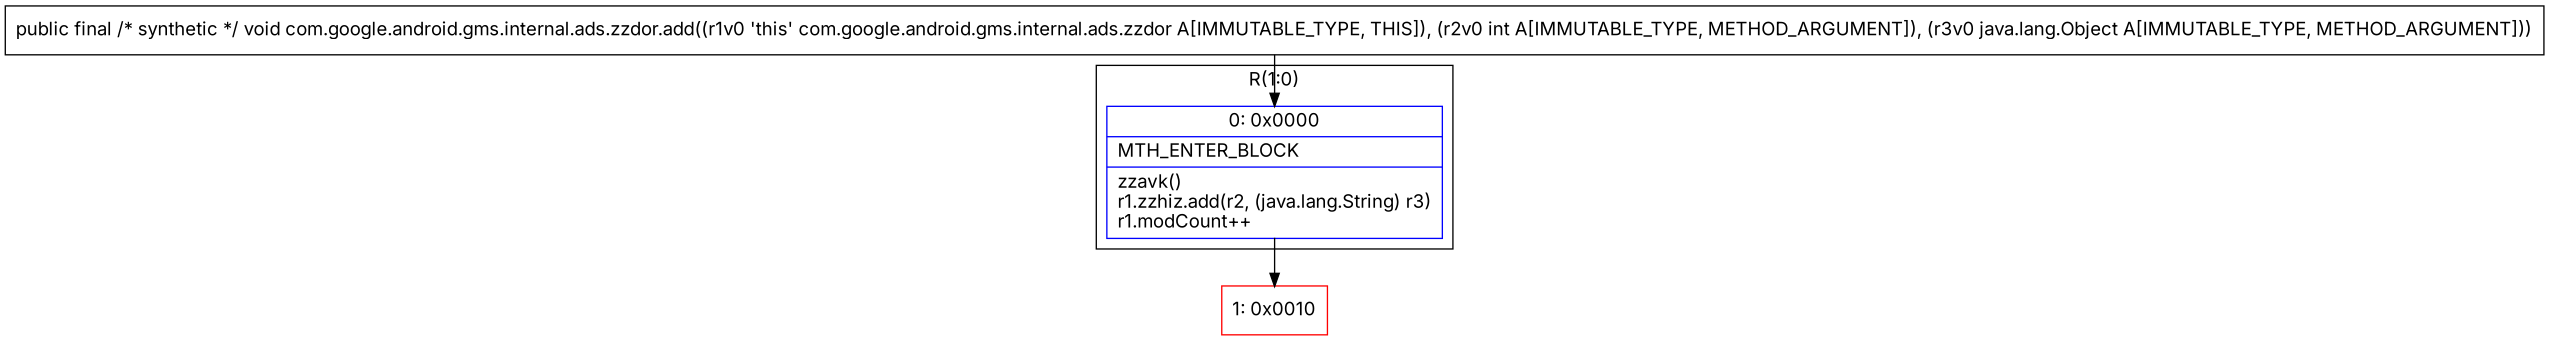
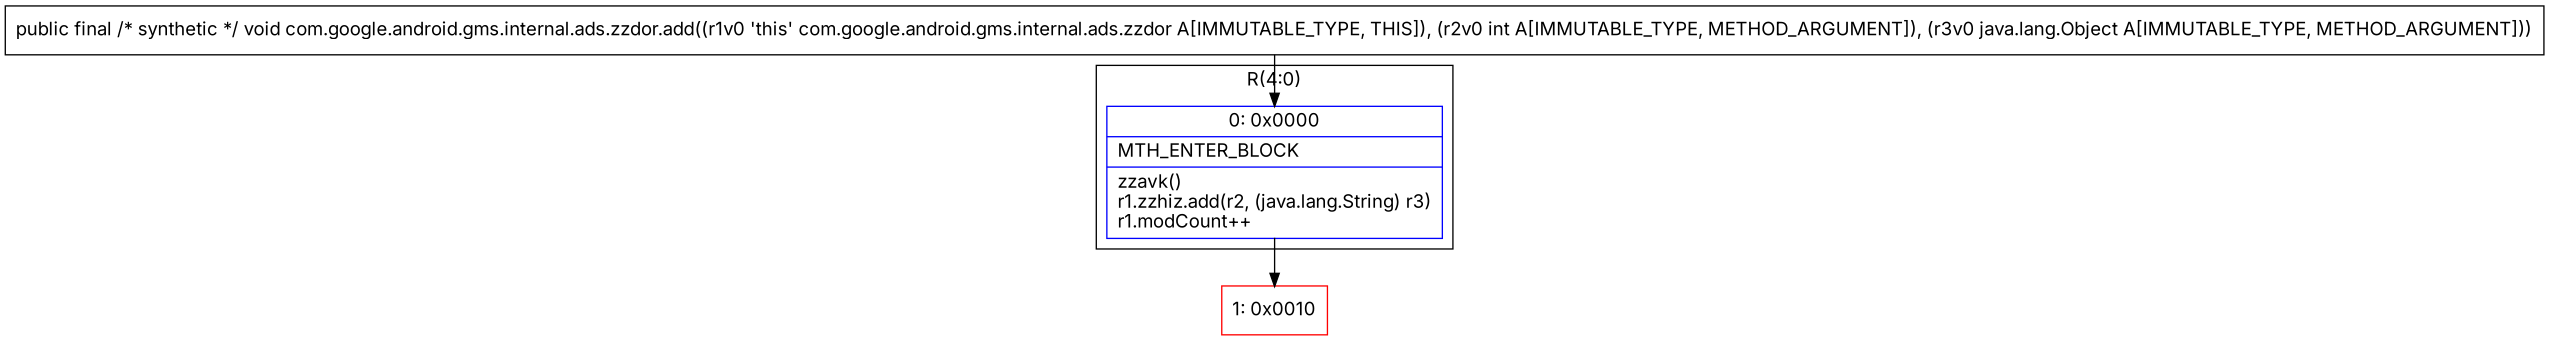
cluster "R(1:0)": label "R(1:0)" -> "R(4:0)"
